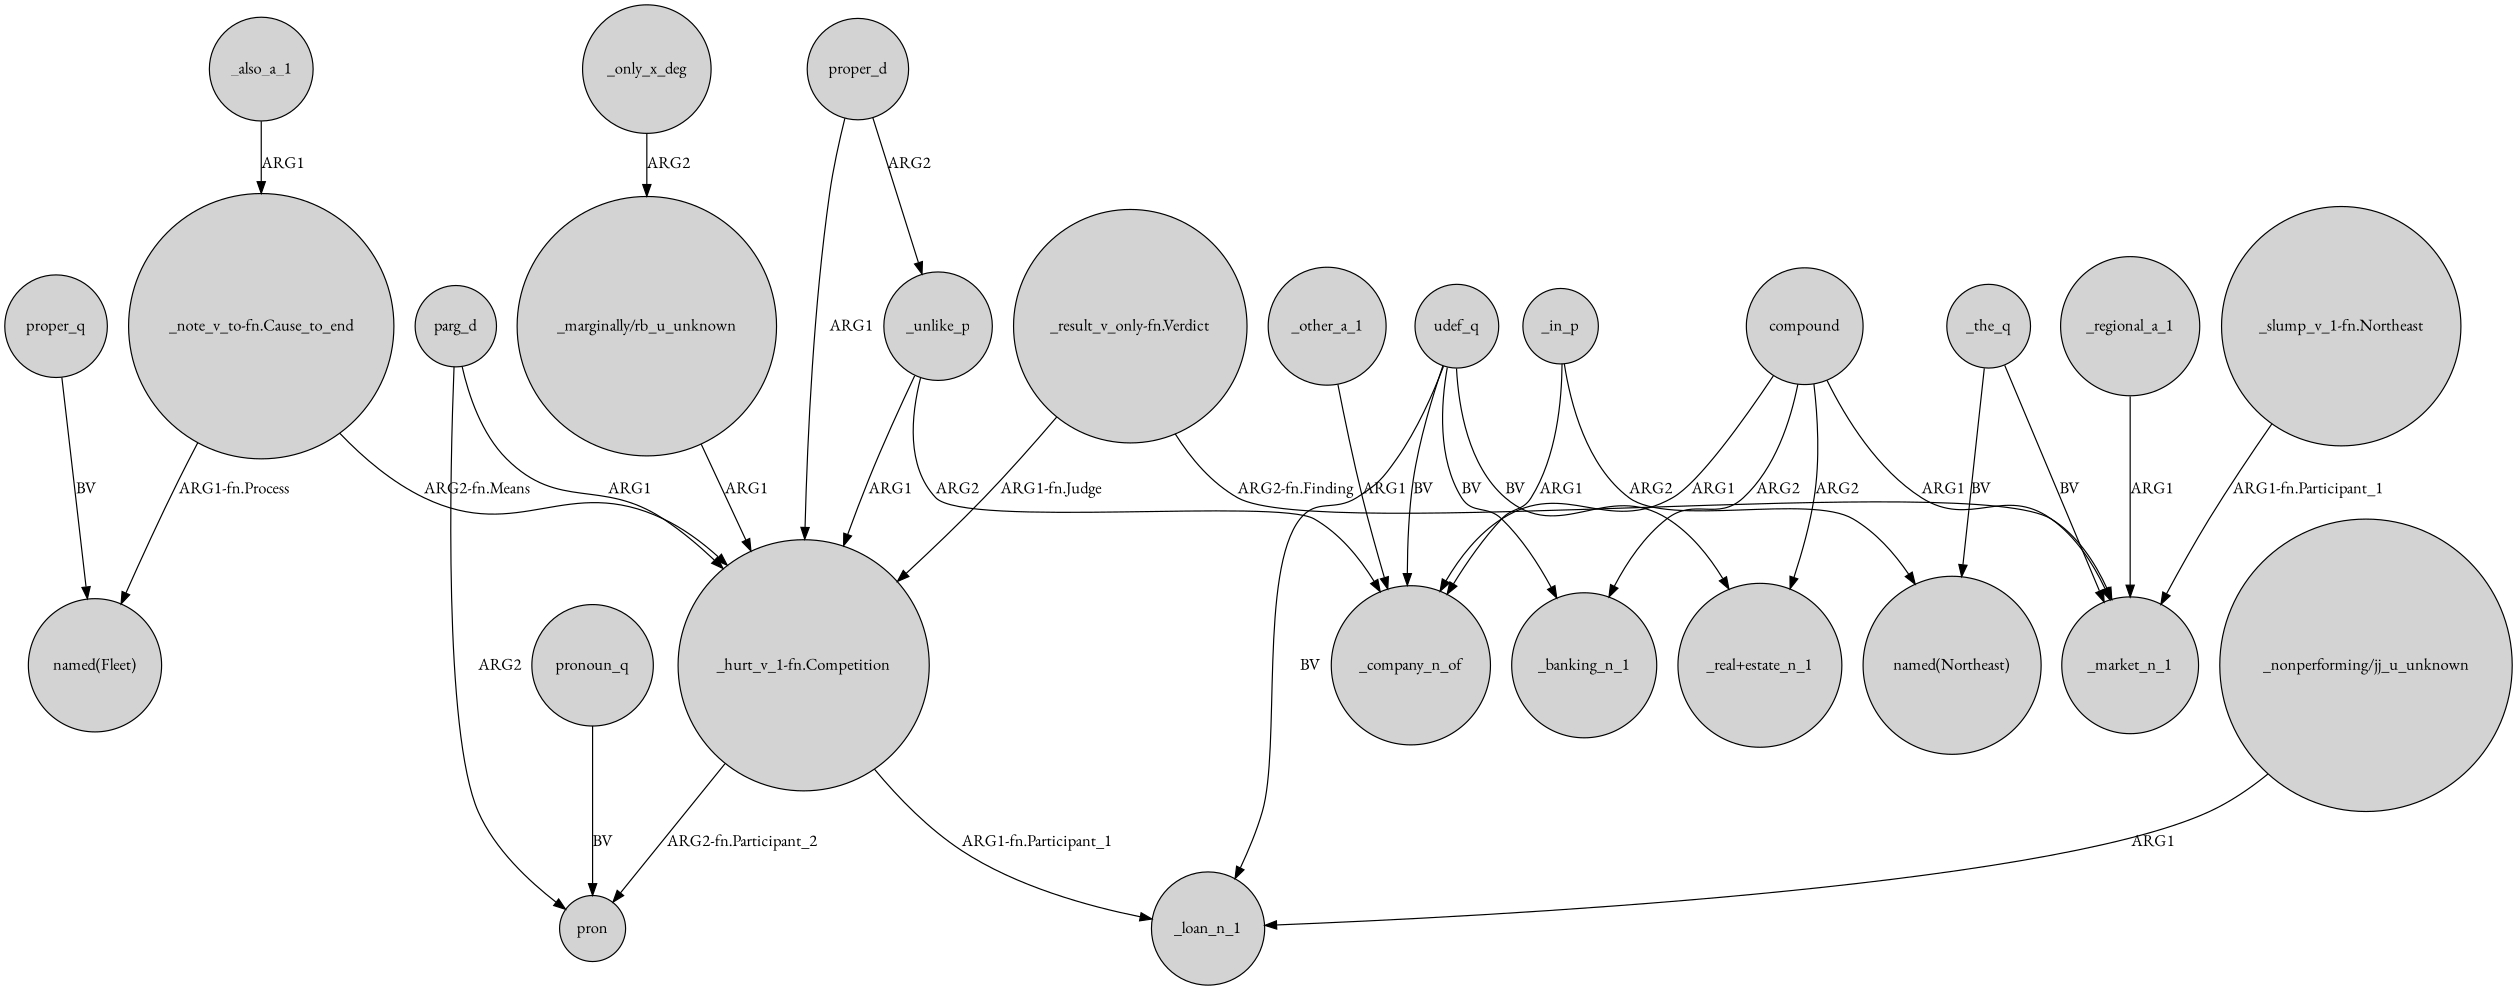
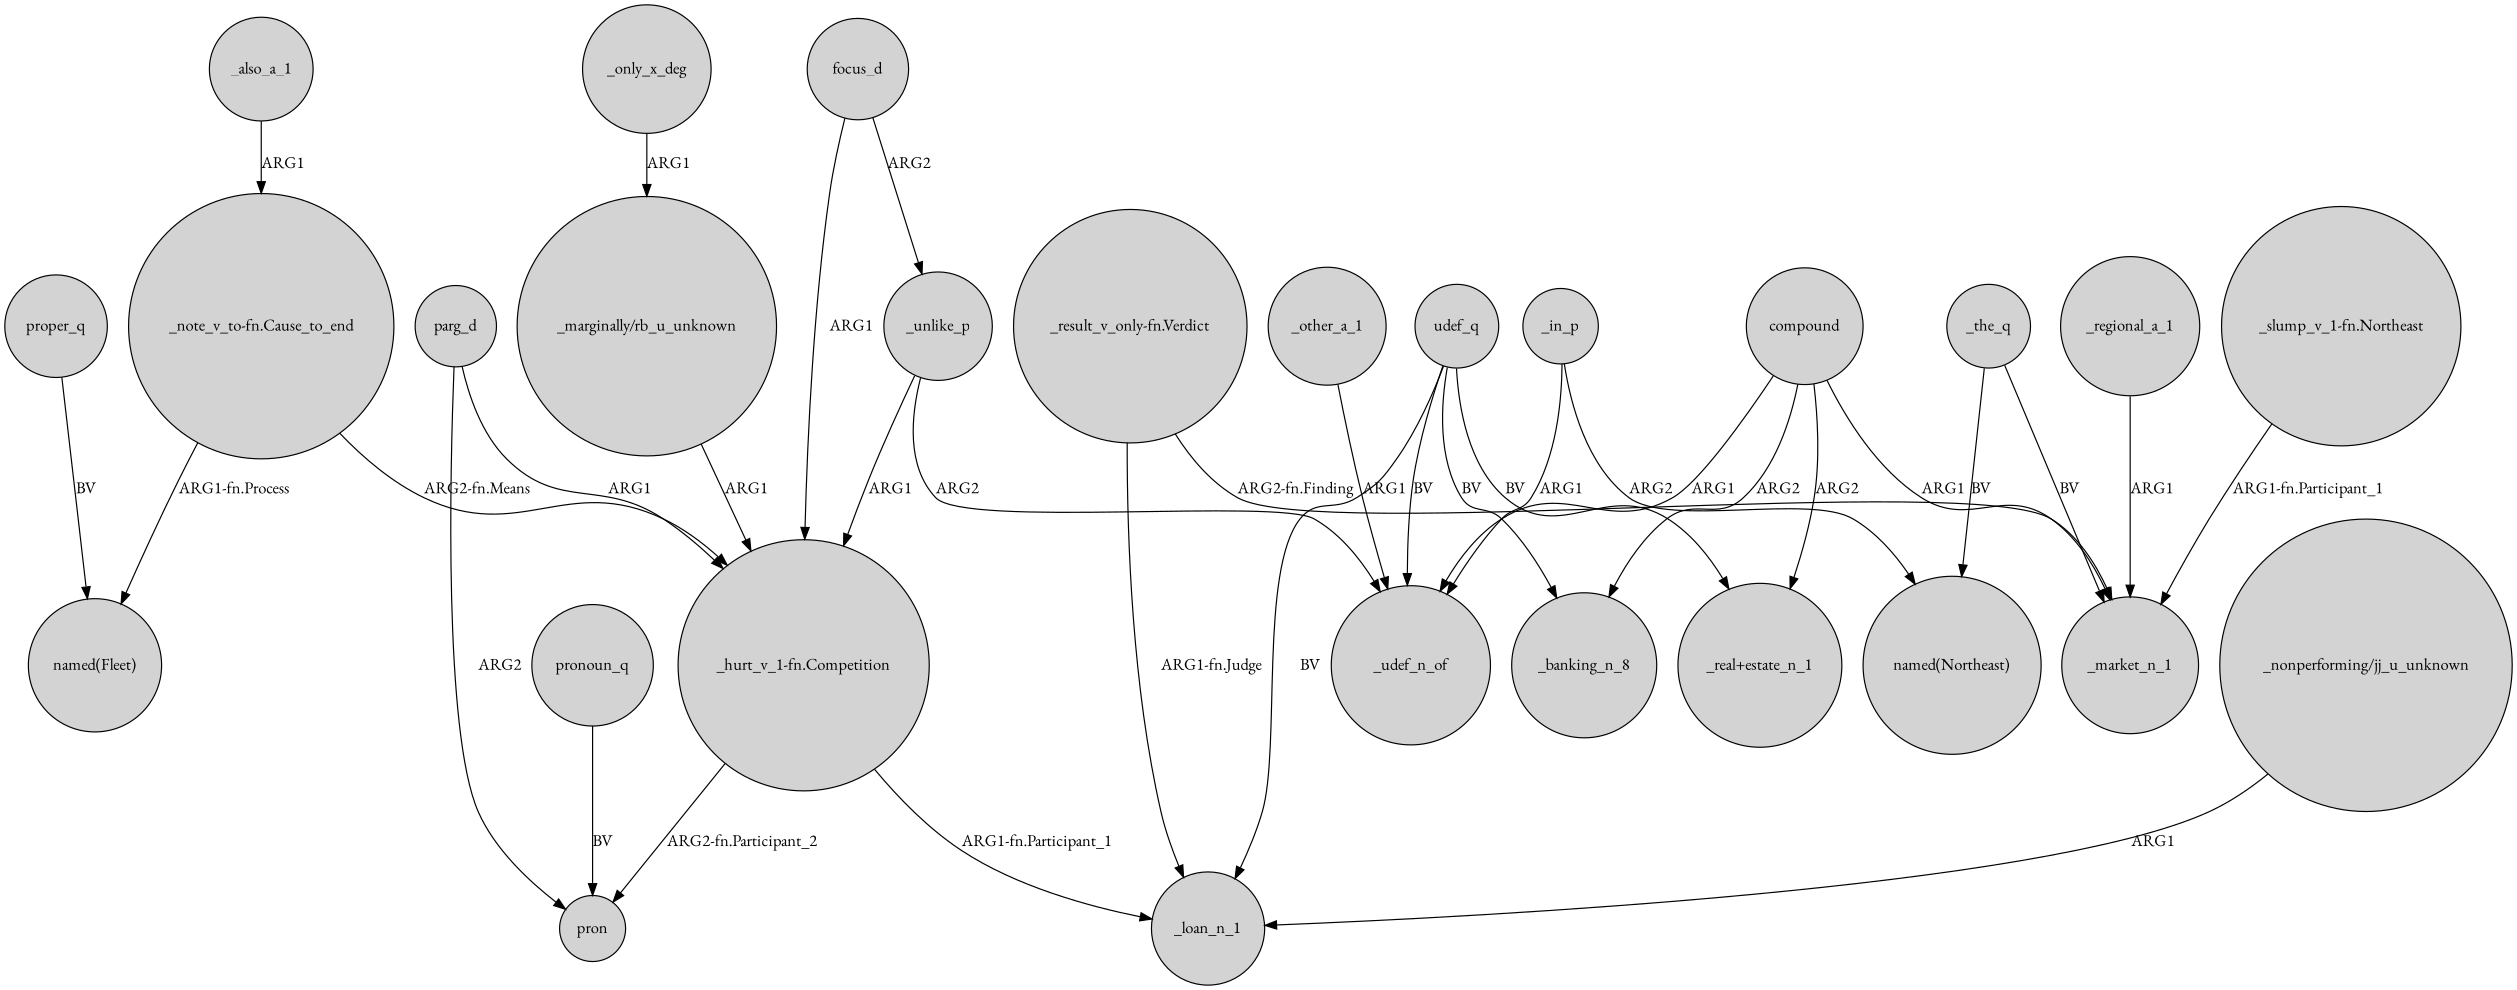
node "proper_d": label "proper_d" -> "focus_d"
edge "_only_x_deg" -> "_marginally/rb_u_unknown": label "ARG2" -> "ARG1"
edge "_result_v_only-fn.Verdict" -> "_hurt_v_1-fn.Competition": now "_result_v_only-fn.Verdict" -> "_loan_n_1"
node "_company_n_of": label "_company_n_of" -> "_udef_n_of"
node "_banking_n_1": label "_banking_n_1" -> "_banking_n_8"
